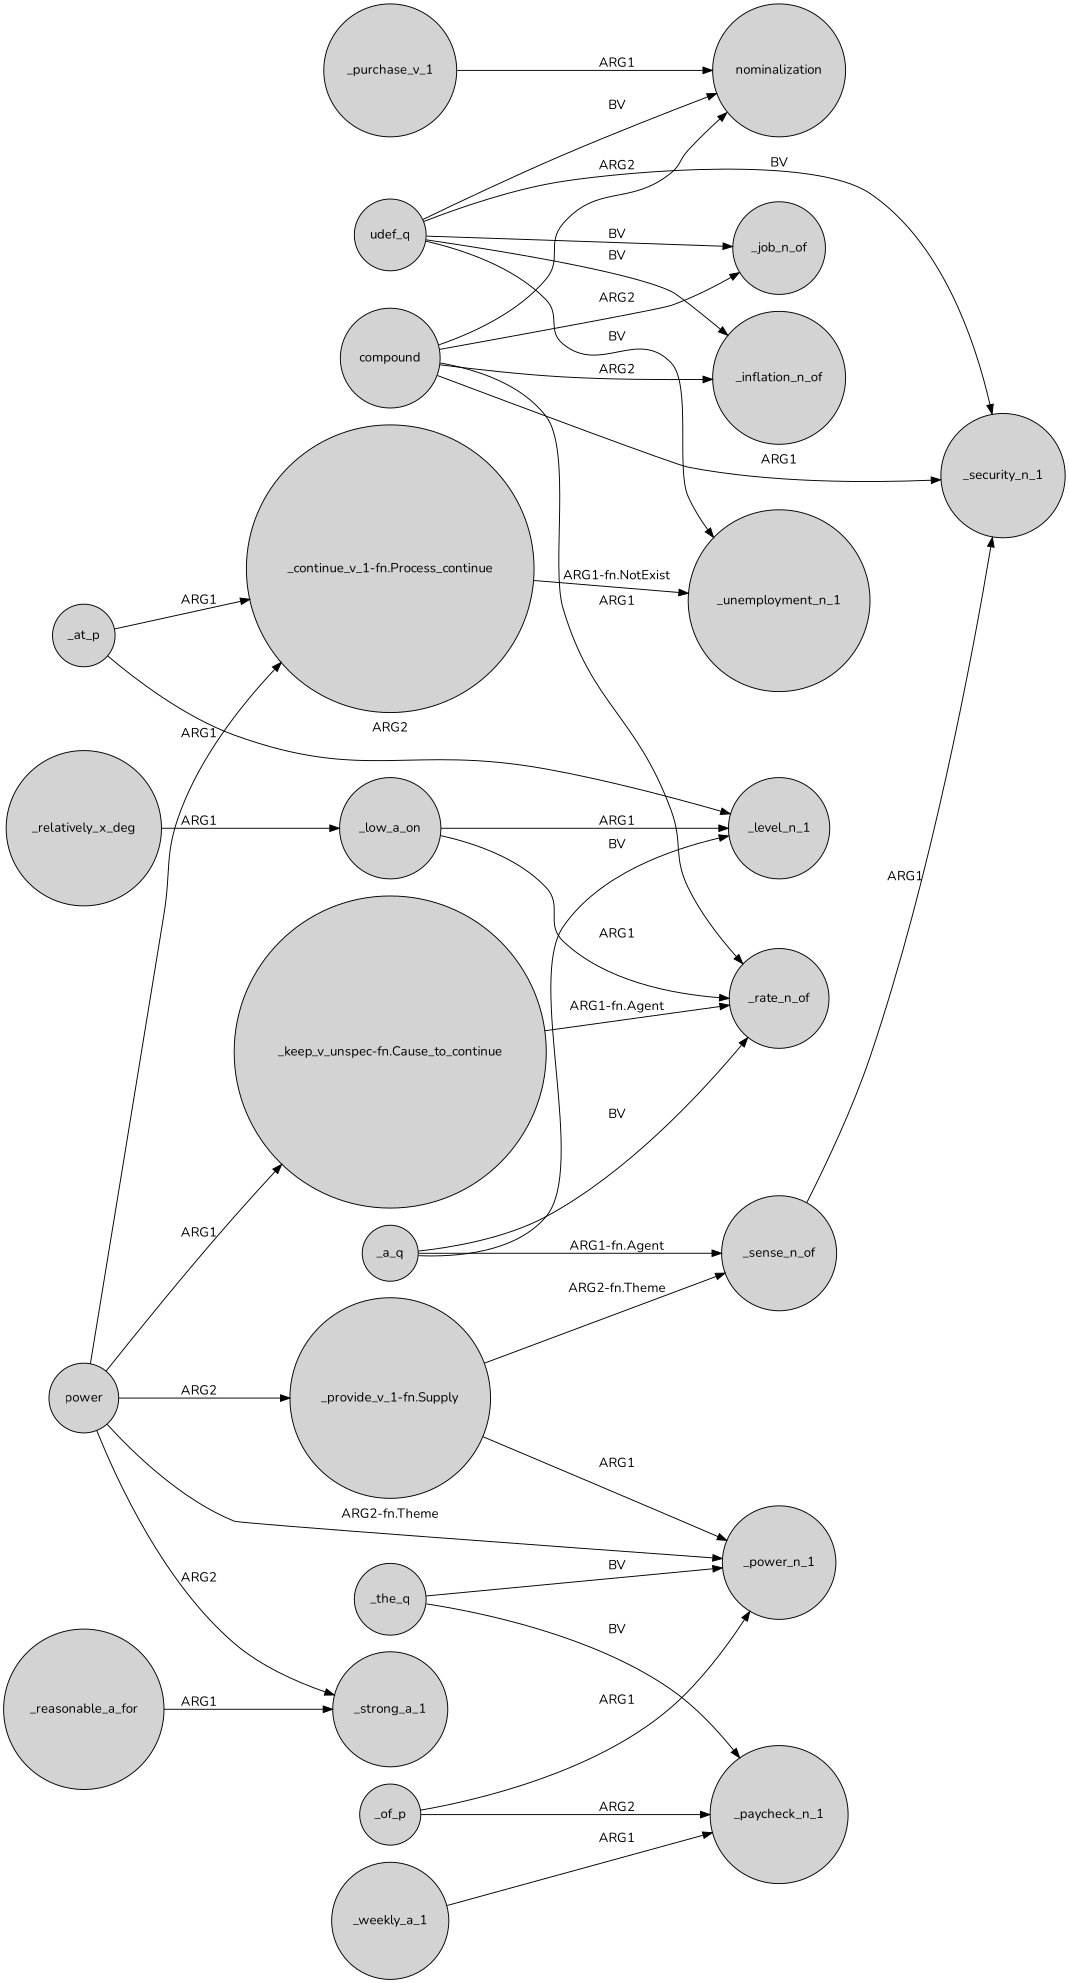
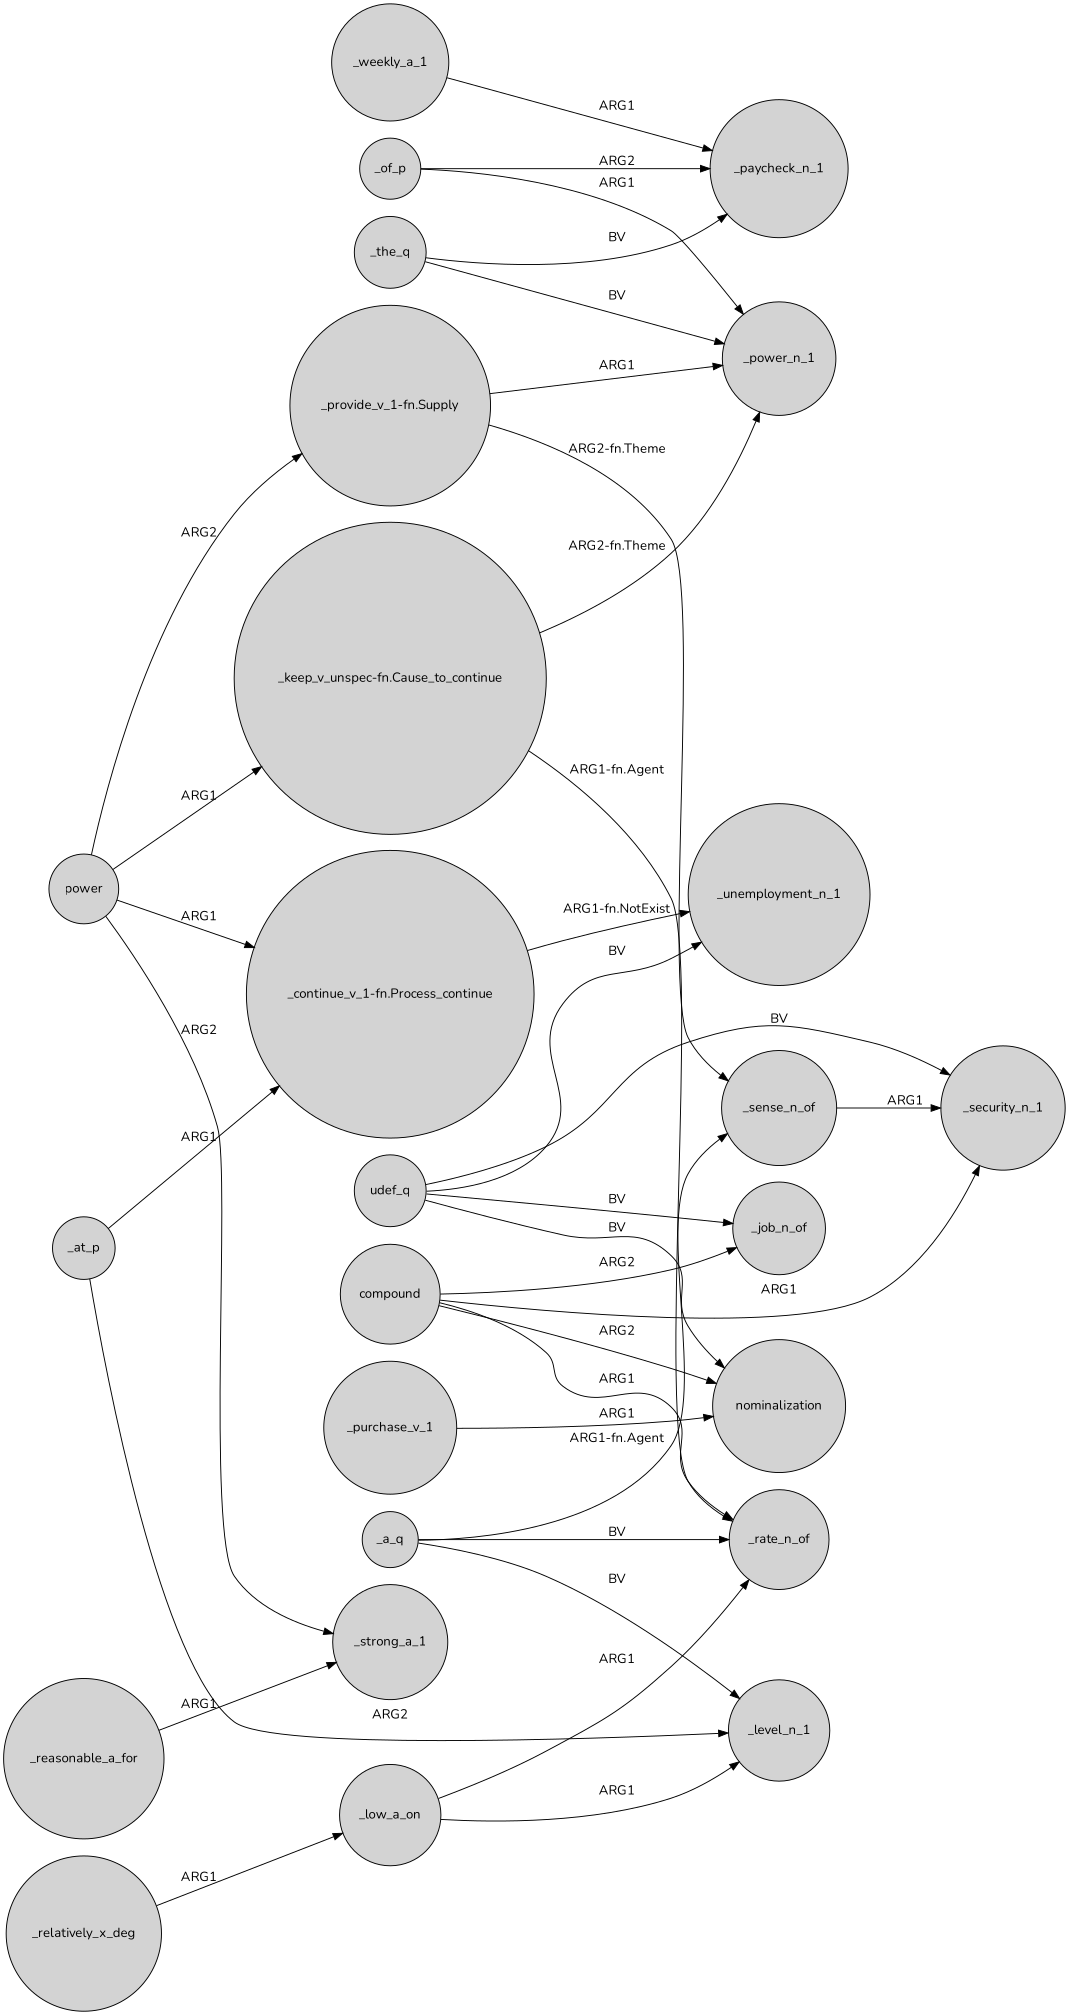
node "_inflation_n_of": removed
edge "power" -> "_power_n_1": now "_keep_v_unspec-fn.Cause_to_continue" -> "_power_n_1"
